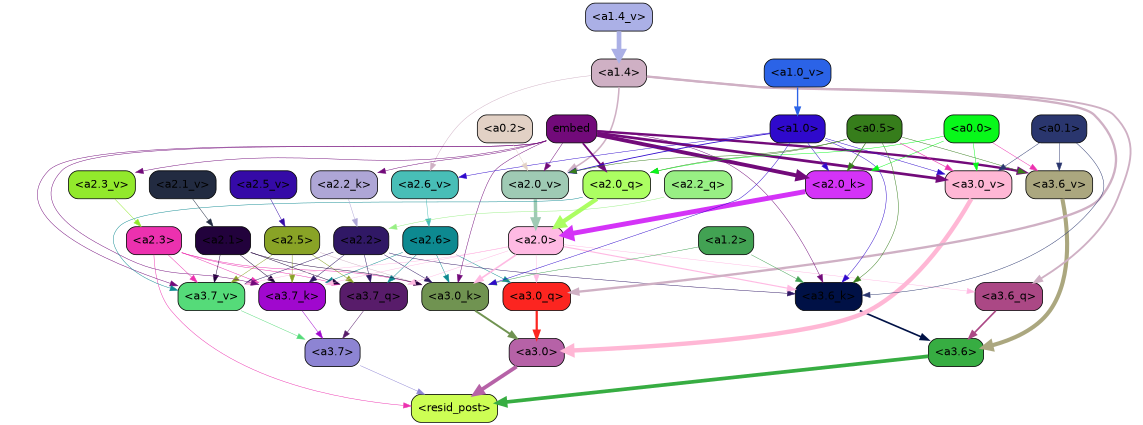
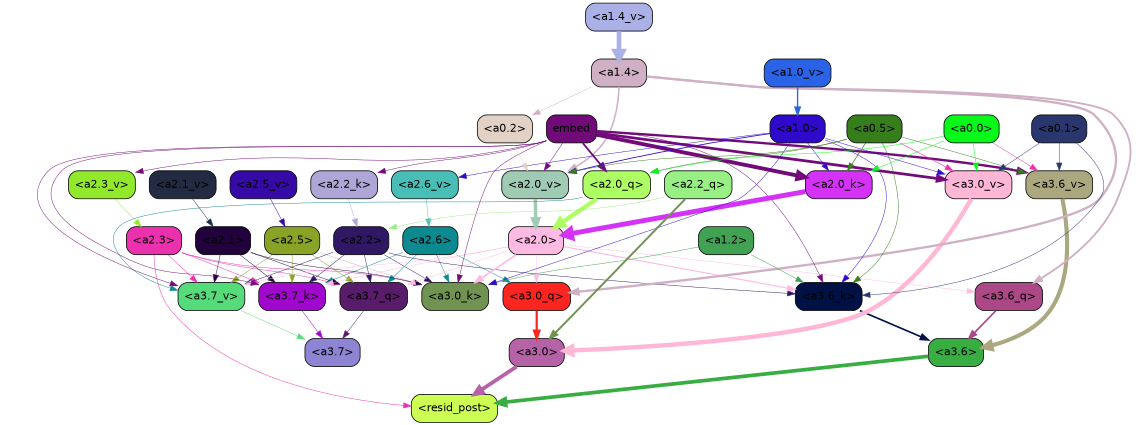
edge "<a1.4>" -> "<a2.6_v>": now "<a1.4>" -> "<a0.2>"
edge "<a3.0_k>" -> "<a3.0>": now "<a2.2_q>" -> "<a3.0>"
edge "<a3.7>" -> "<resid_post>": removed
